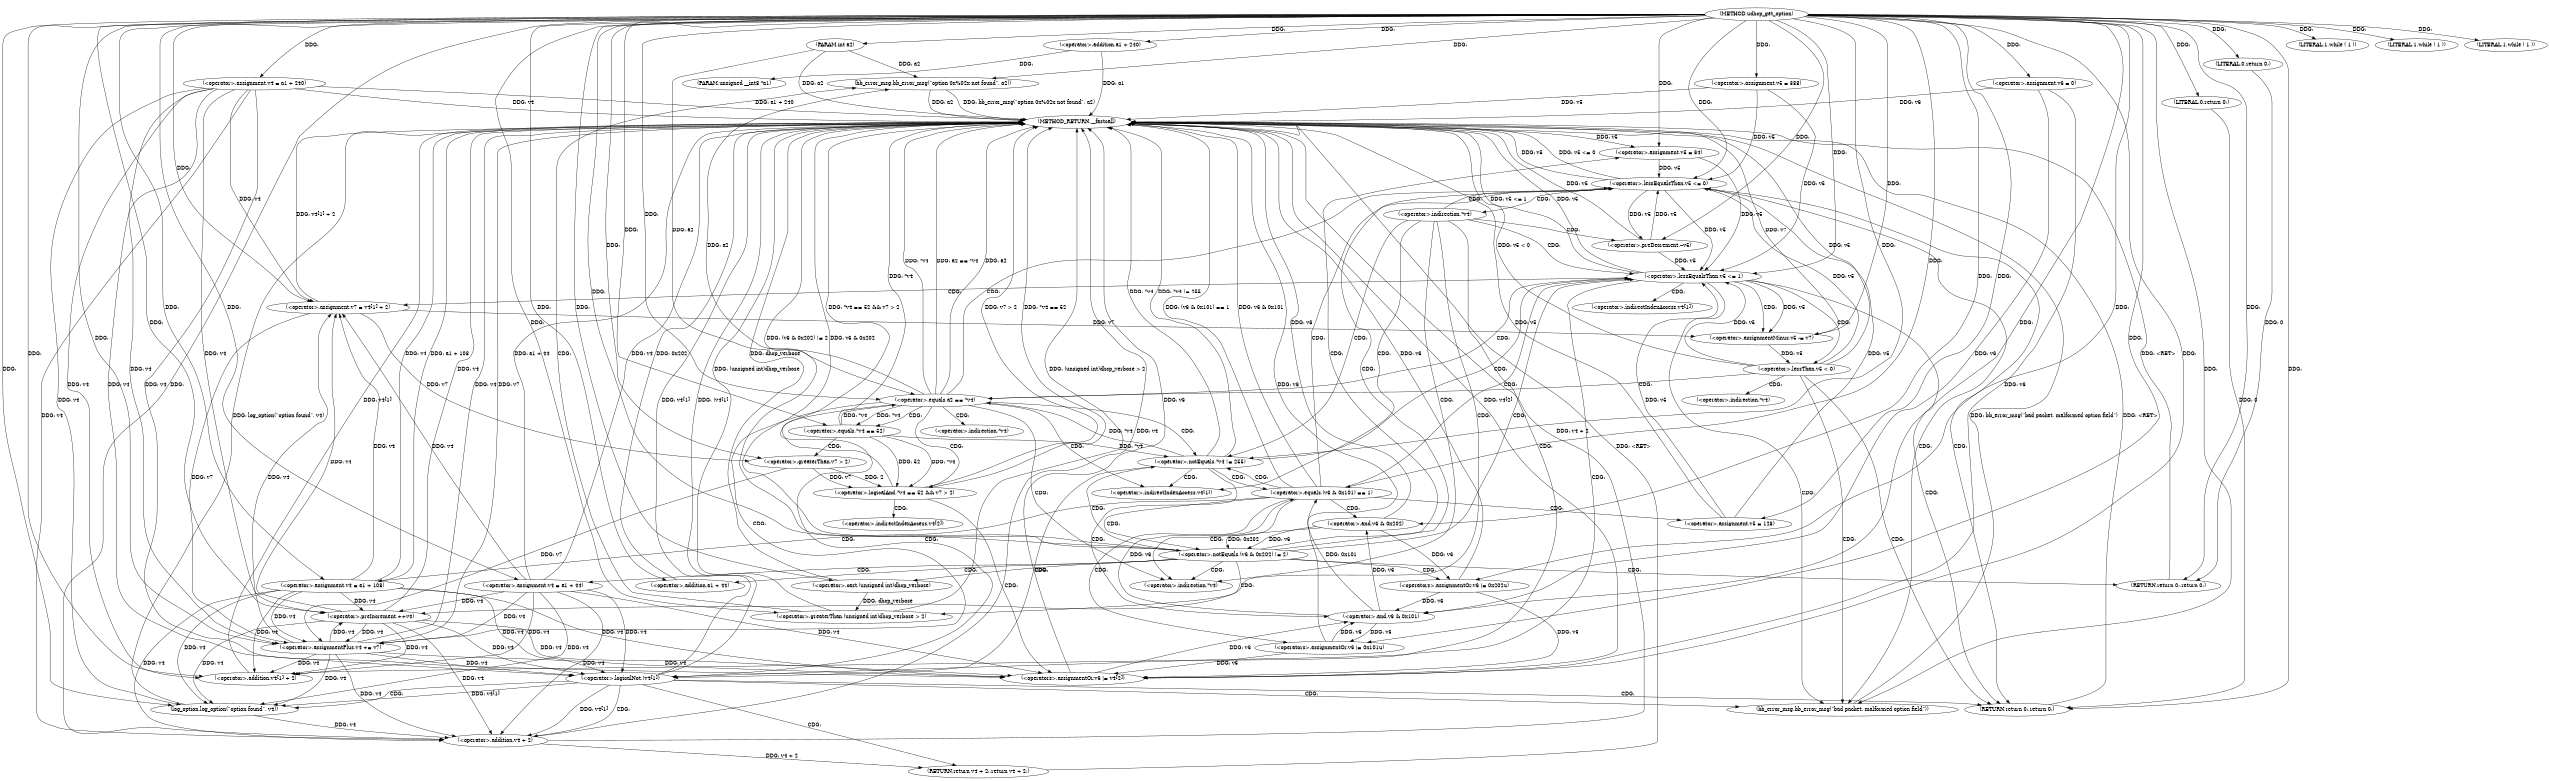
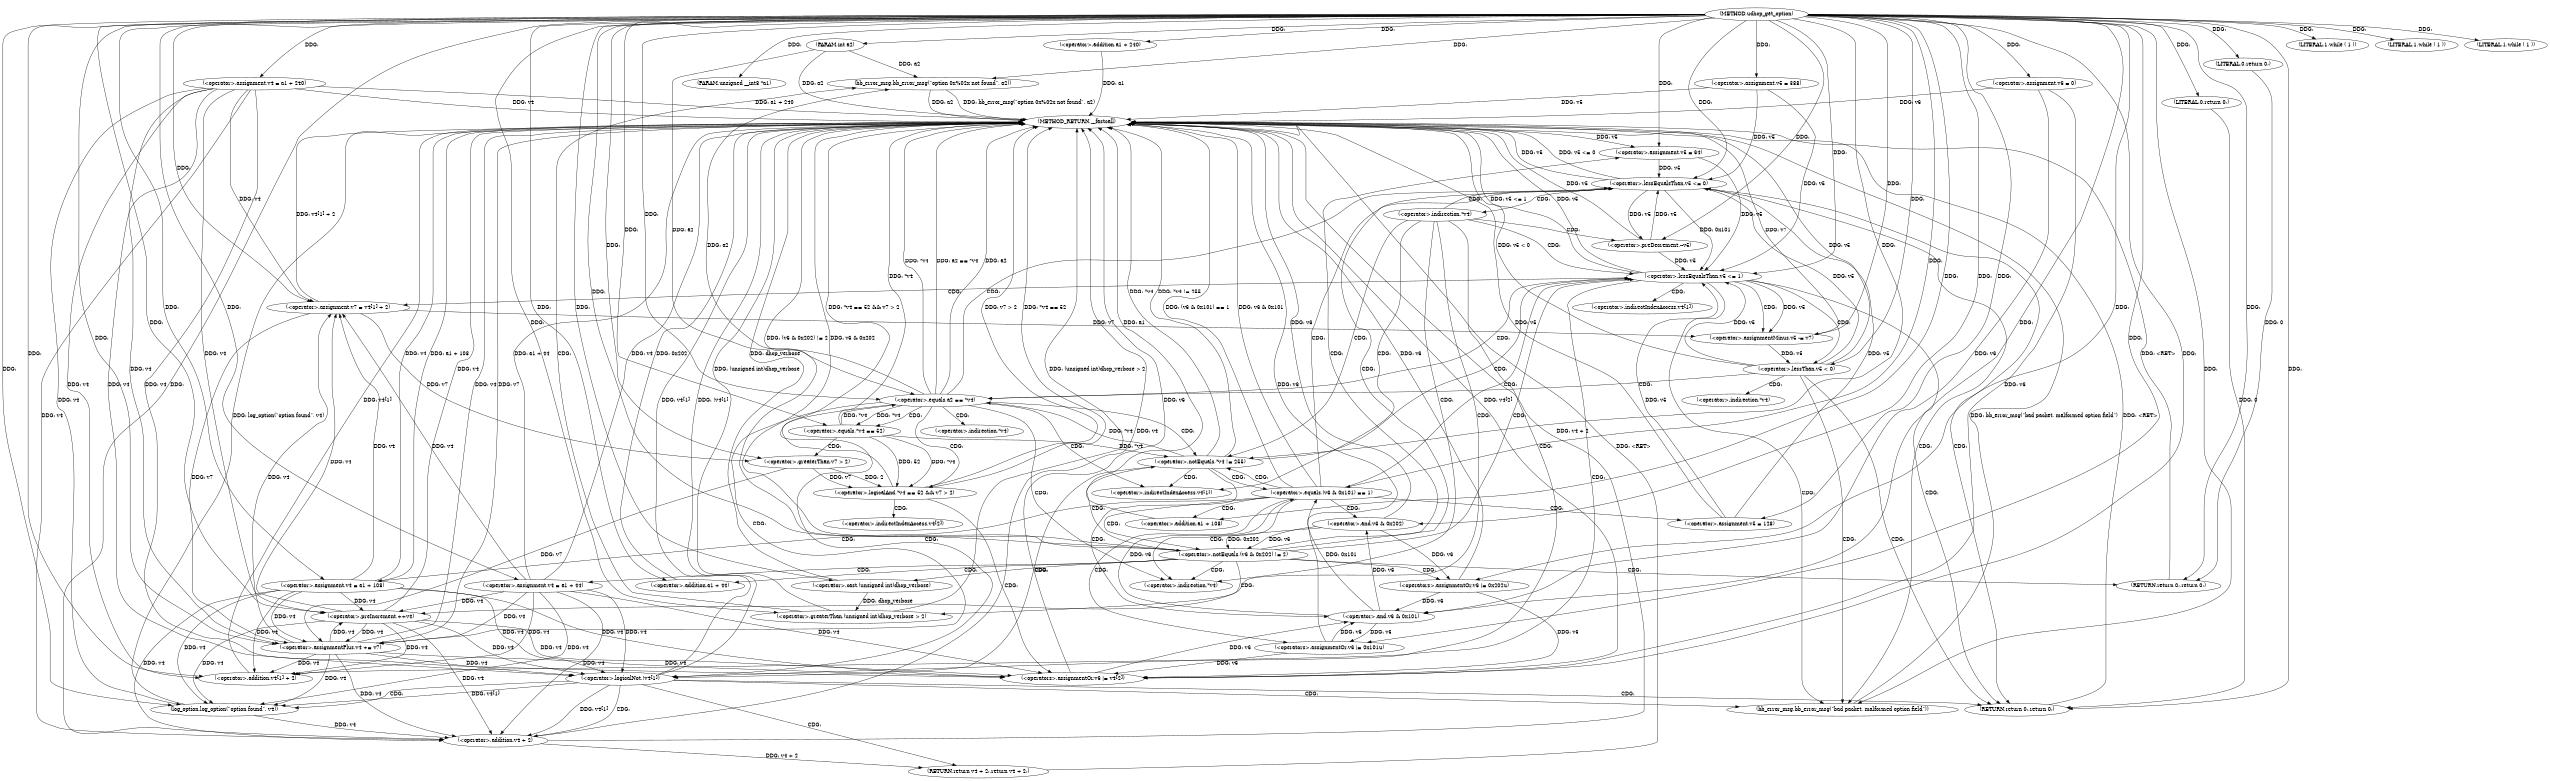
edge "(<operator>.addition,a1 + 240)" -> "(PARAM,unsigned __int8 *a1)": now "(METHOD,udhcp_get_option)" -> "(PARAM,unsigned __int8 *a1)"
edge "(METHOD,udhcp_get_option)" -> "(<operator>.lessThan,v5 < 0)": added, label "DDG:"
edge "(<operator>.lessEqualsThan,v5 <= 0)" -> "(<operator>.lessEqualsThan,v5 <= 1)": label "DDG: v5" -> "DDG: 0x101"
node "(<operator>.addition,a1 + 108)": added
